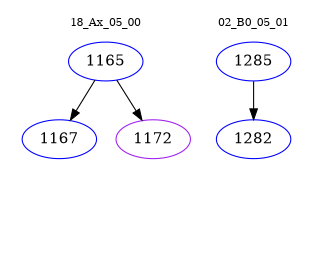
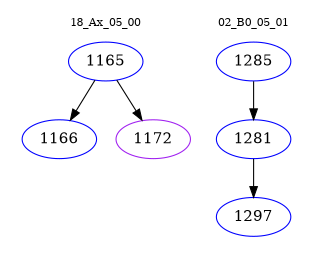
node "1167": label "1167" -> "1166"
node "1282": label "1282" -> "1281"
node "1297": added
